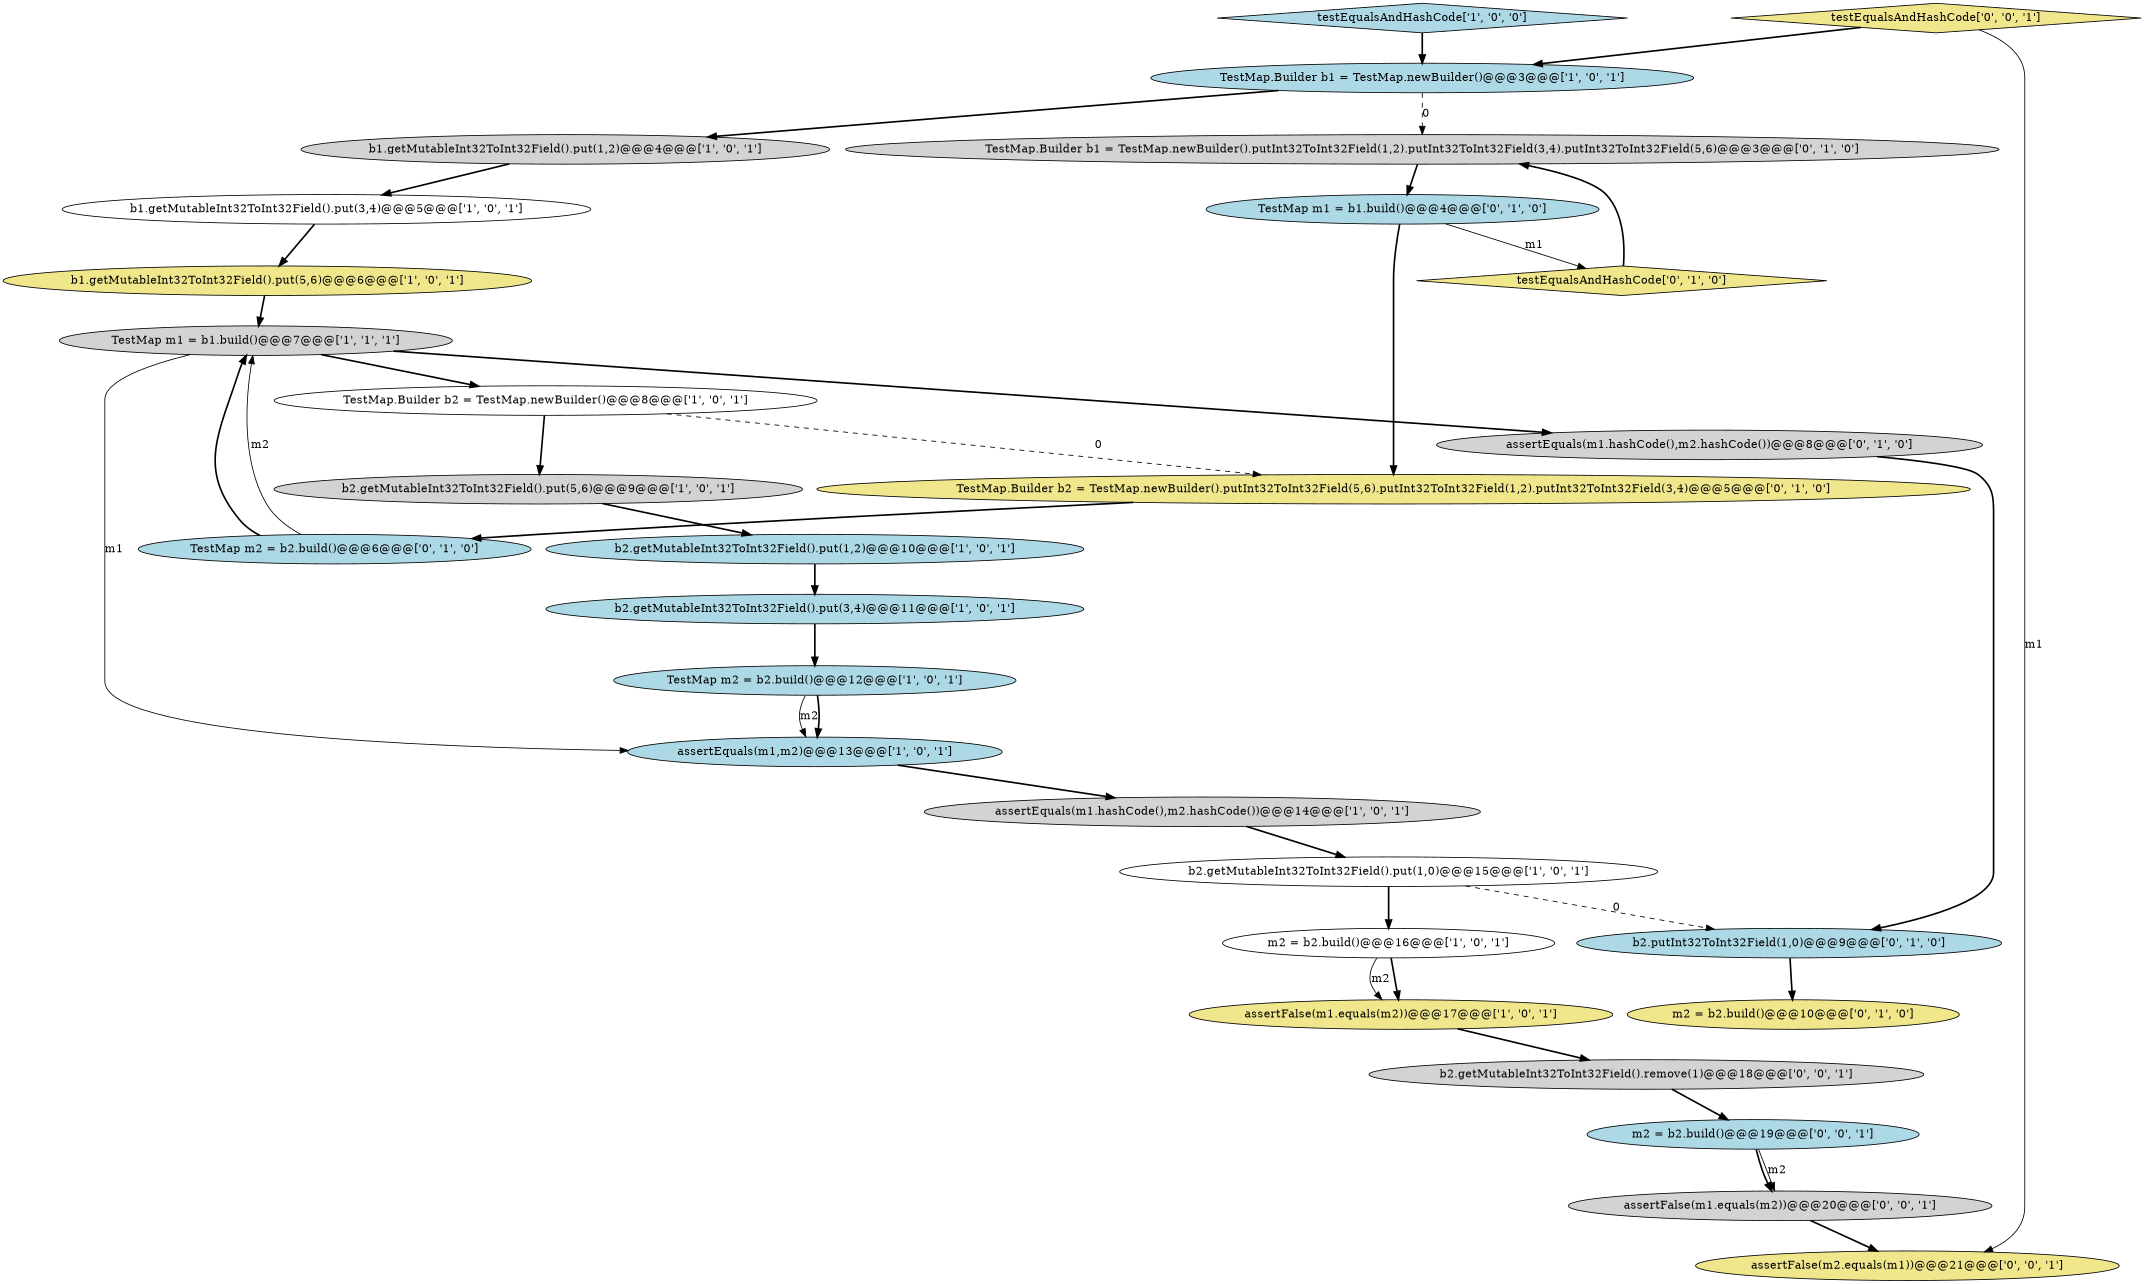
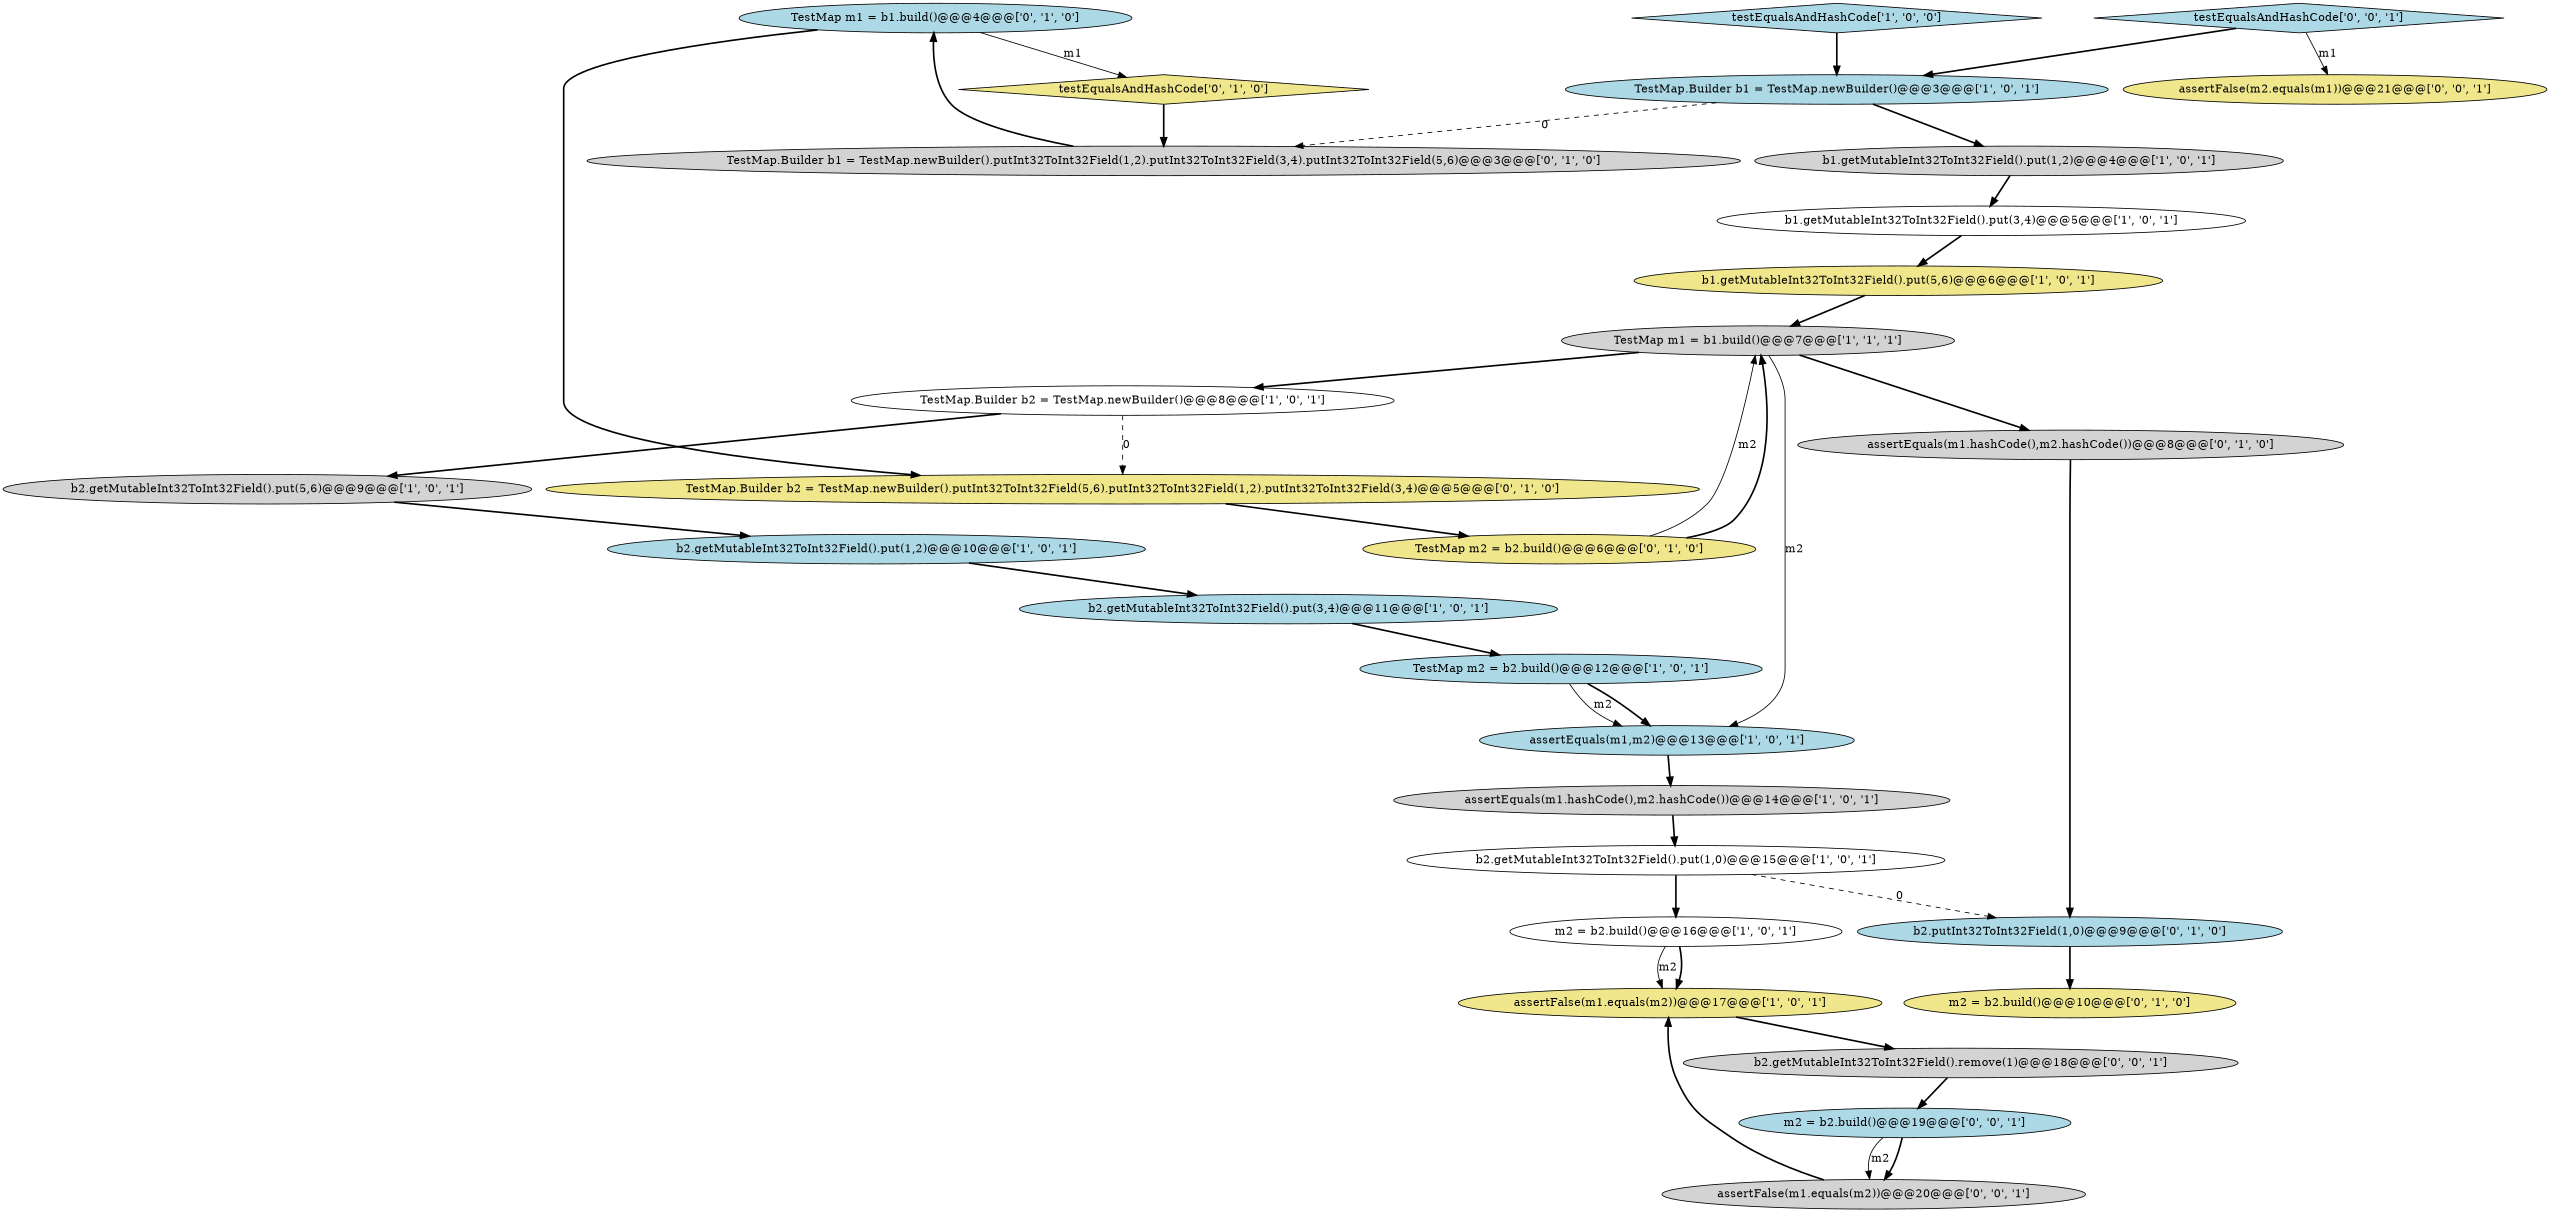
node "testEqualsAndHashCode['0', '0', '1']": fillcolor khaki -> lightblue
edge "TestMap m1 = b1.build()@@@7@@@['1', '1', '1']" -> "assertEquals(m1,m2)@@@13@@@['1', '0', '1']": label "m1" -> "m2"
node "TestMap m2 = b2.build()@@@6@@@['0', '1', '0']": fillcolor lightblue -> khaki
edge "assertFalse(m1.equals(m2))@@@20@@@['0', '0', '1']" -> "assertFalse(m2.equals(m1))@@@21@@@['0', '0', '1']": now "assertFalse(m1.equals(m2))@@@20@@@['0', '0', '1']" -> "assertFalse(m1.equals(m2))@@@17@@@['1', '0', '1']"
